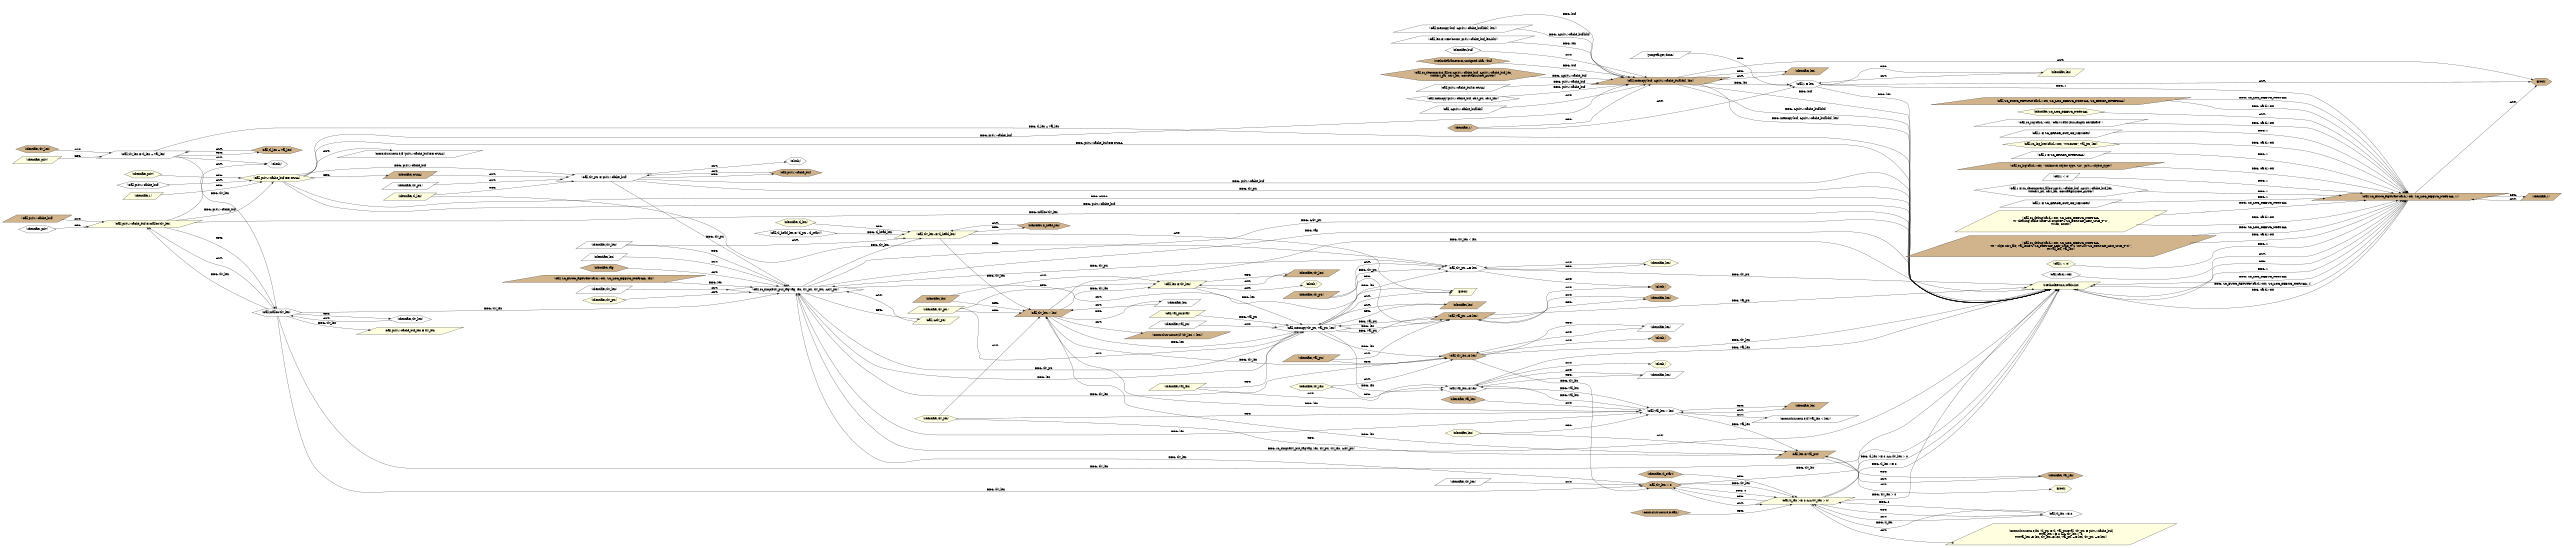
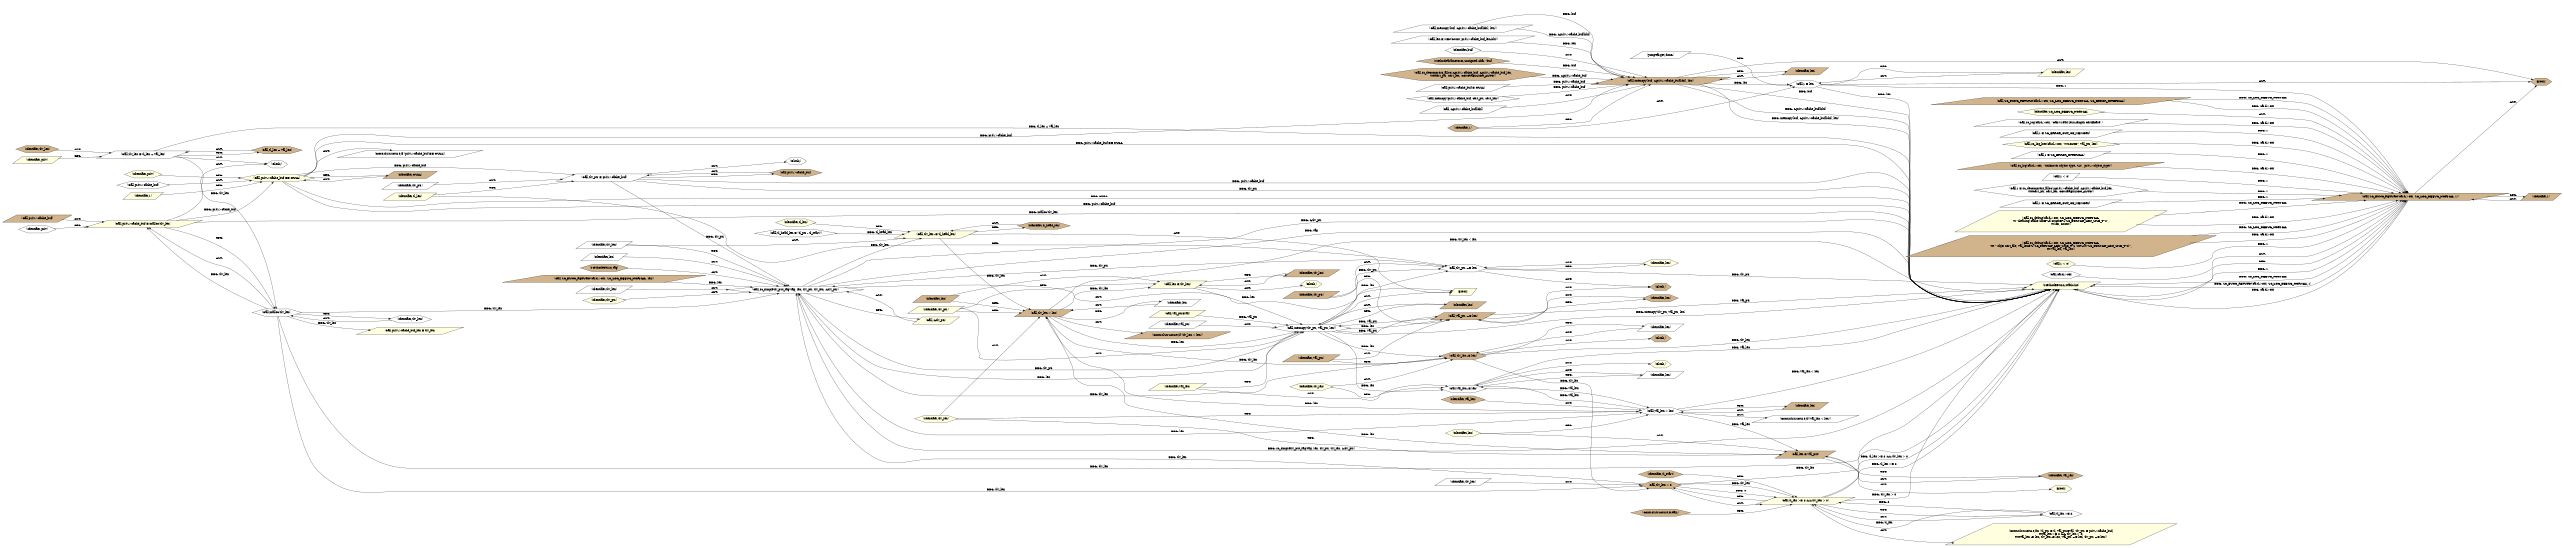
edge "(Identifier,NULL)" -> "(Call,tlv_ptr = priv->cache_buf)": now "(Identifier,NULL)" -> "(Call,priv->cache_buf == NULL)"
node "(Identifier,tag)": label "(Identifier,tag)" -> "(MethodReturn,tag)"
edge "(Call,memcpy(tlv_ptr, val_ptr, len))" -> "(MethodReturn,static int)": added, label "DDG: memcpy(tlv_ptr, val_ptr, len)"
edge "(Call,val_len < len)" -> "(MethodReturn,static int)": added, label "DDG: val_len < len"
